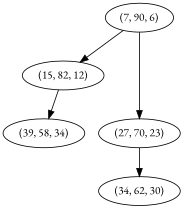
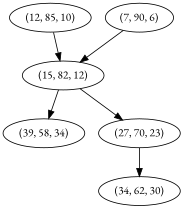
node "(12, 85, 10)": added
edge "(7, 90, 6)" -> "(27, 70, 23)": now "(15, 82, 12)" -> "(27, 70, 23)"
